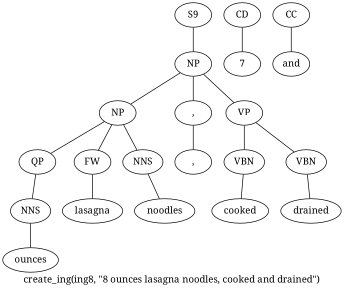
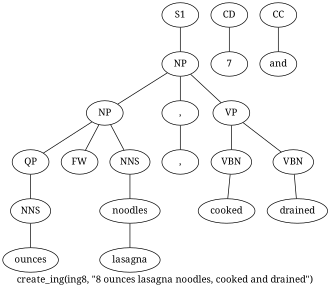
node "S9": label "S9" -> "S1"
edge "FW" -- "lasagna": now "noodles" -- "lasagna"
